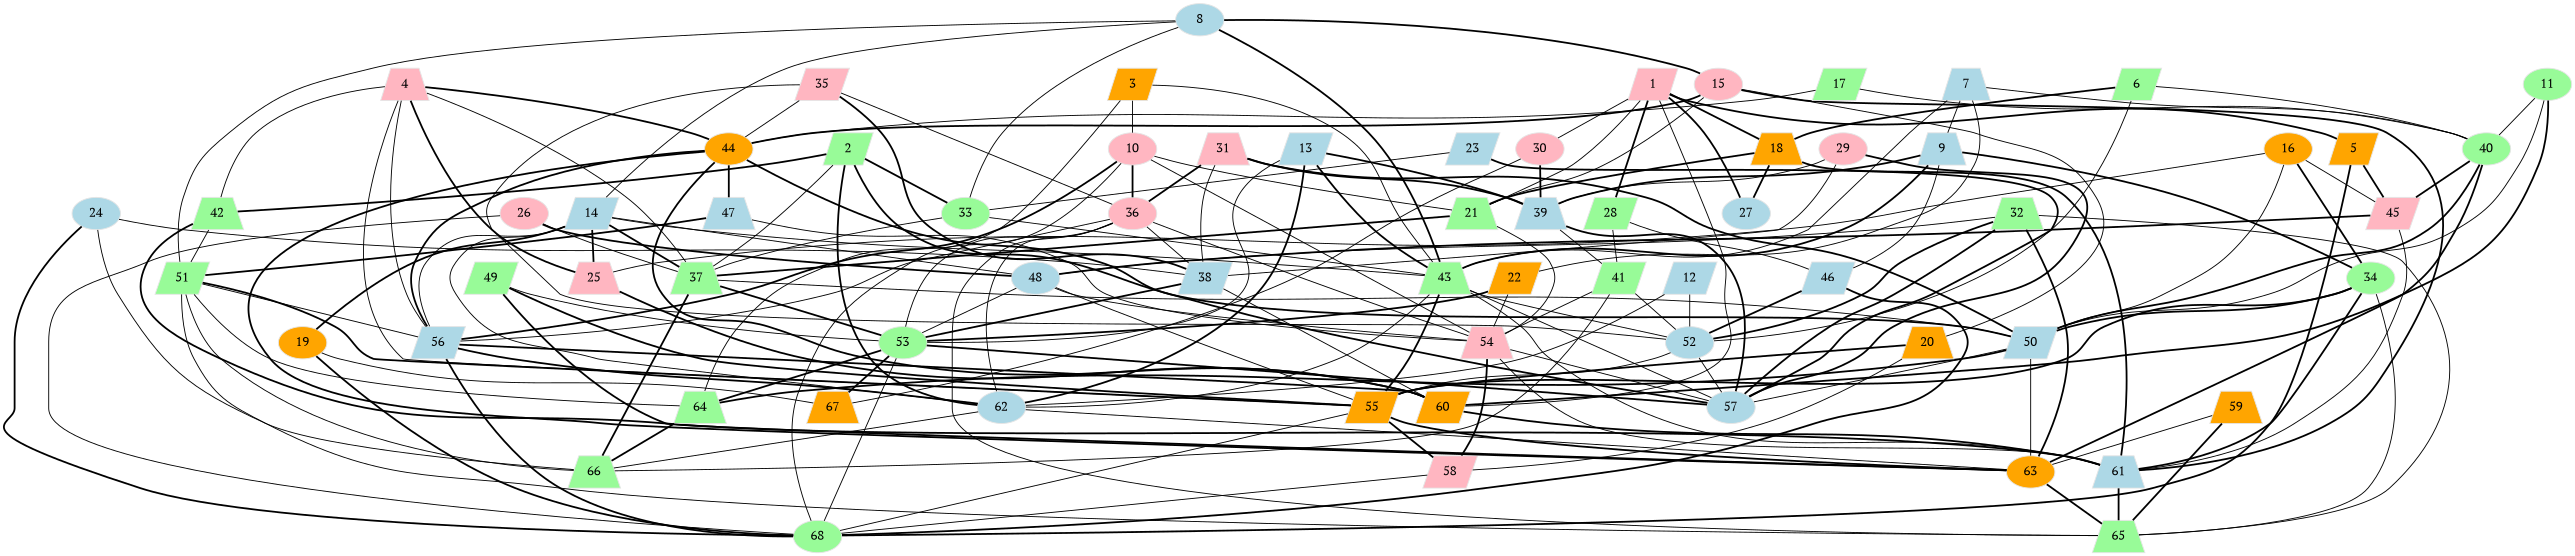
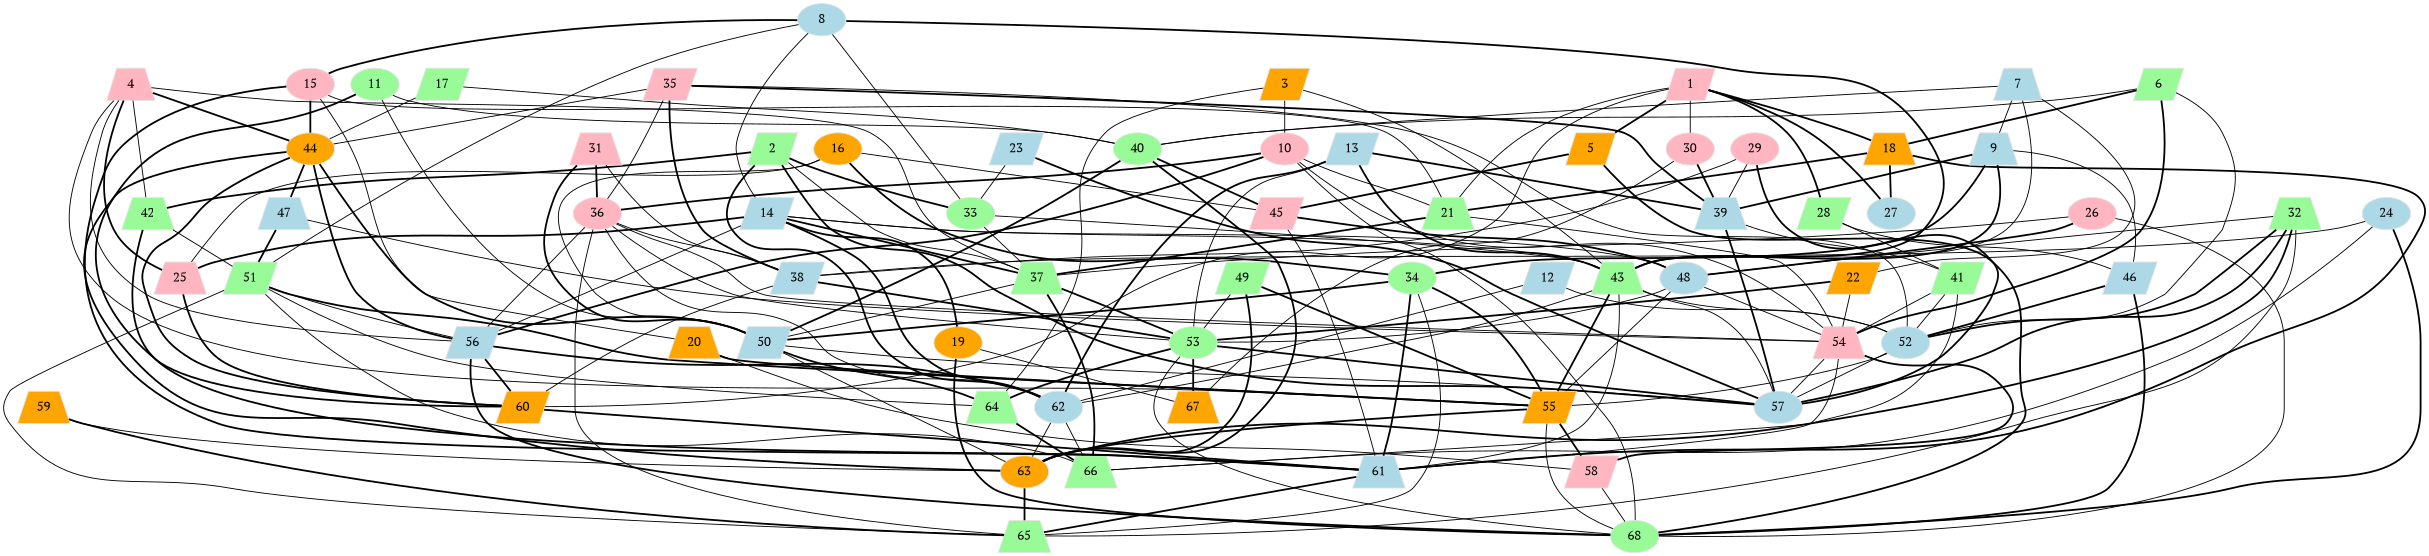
edge "31" -- "39": now "35" -- "39"
edge "6" -- "54": added
edge "14" -- "62": style solid -> bold
